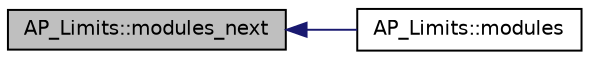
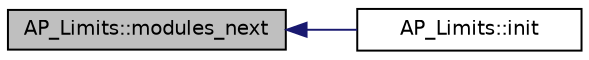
node "AP_Limits::modules": label "AP_Limits::modules" -> "AP_Limits::init"
